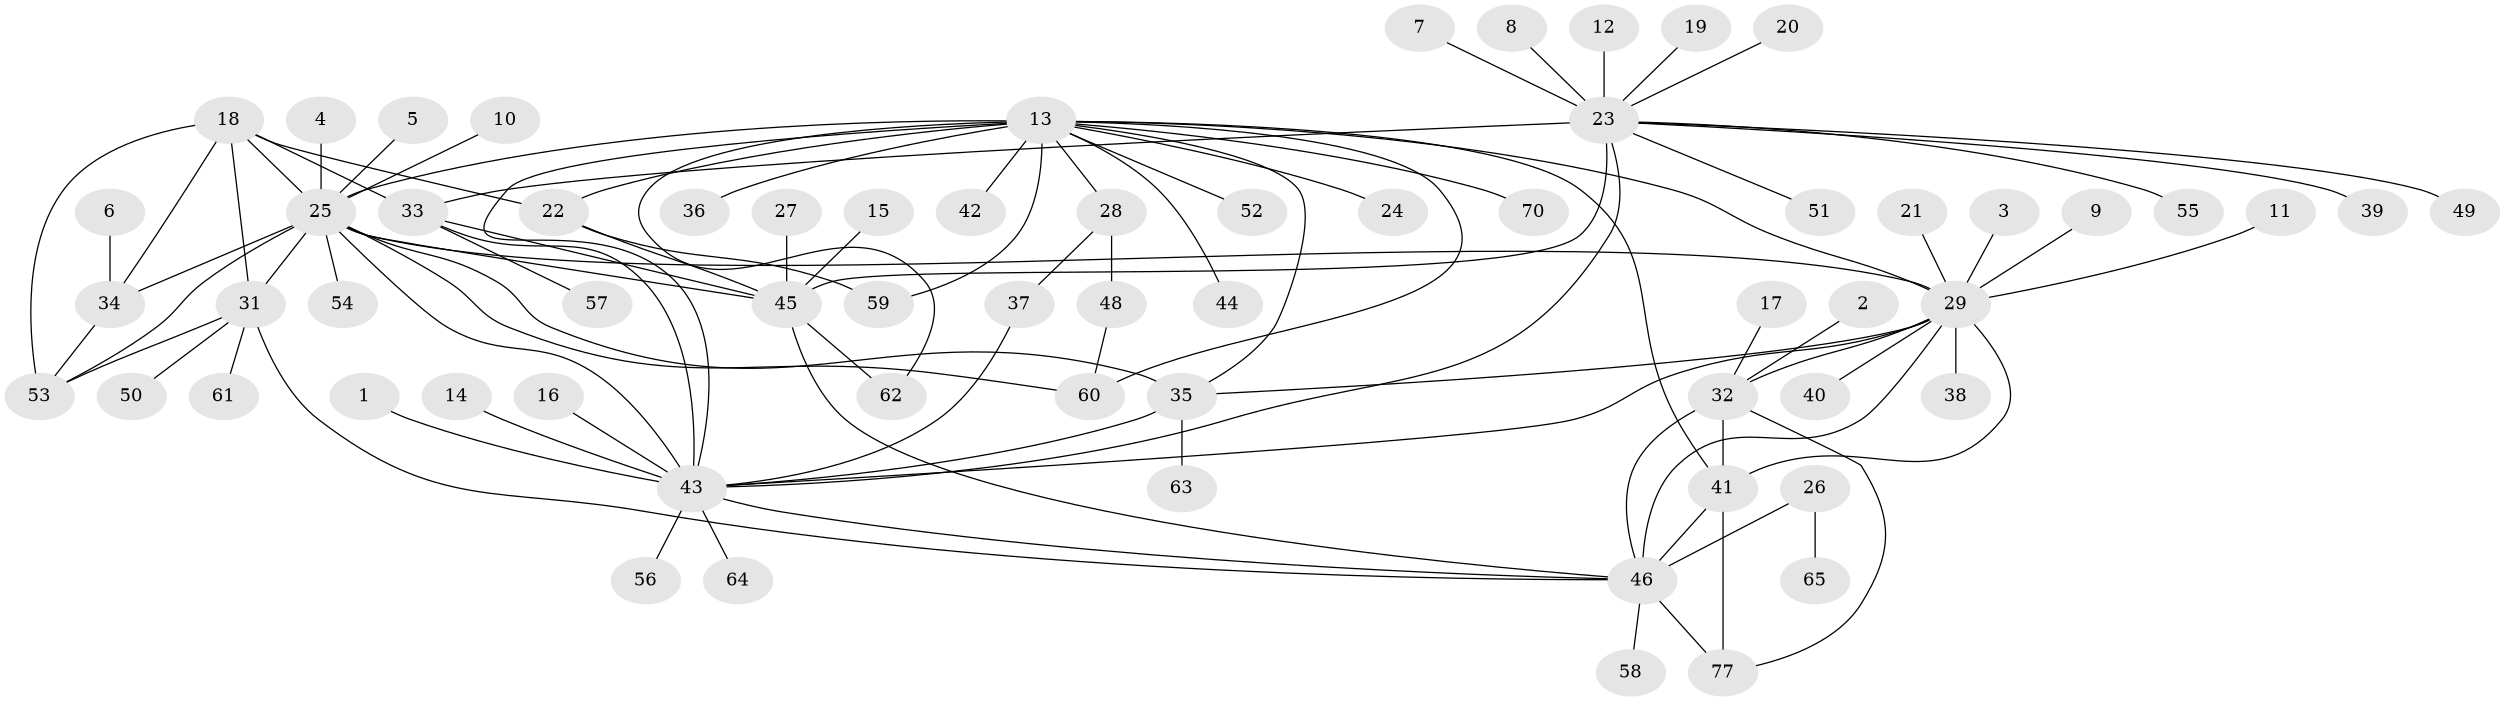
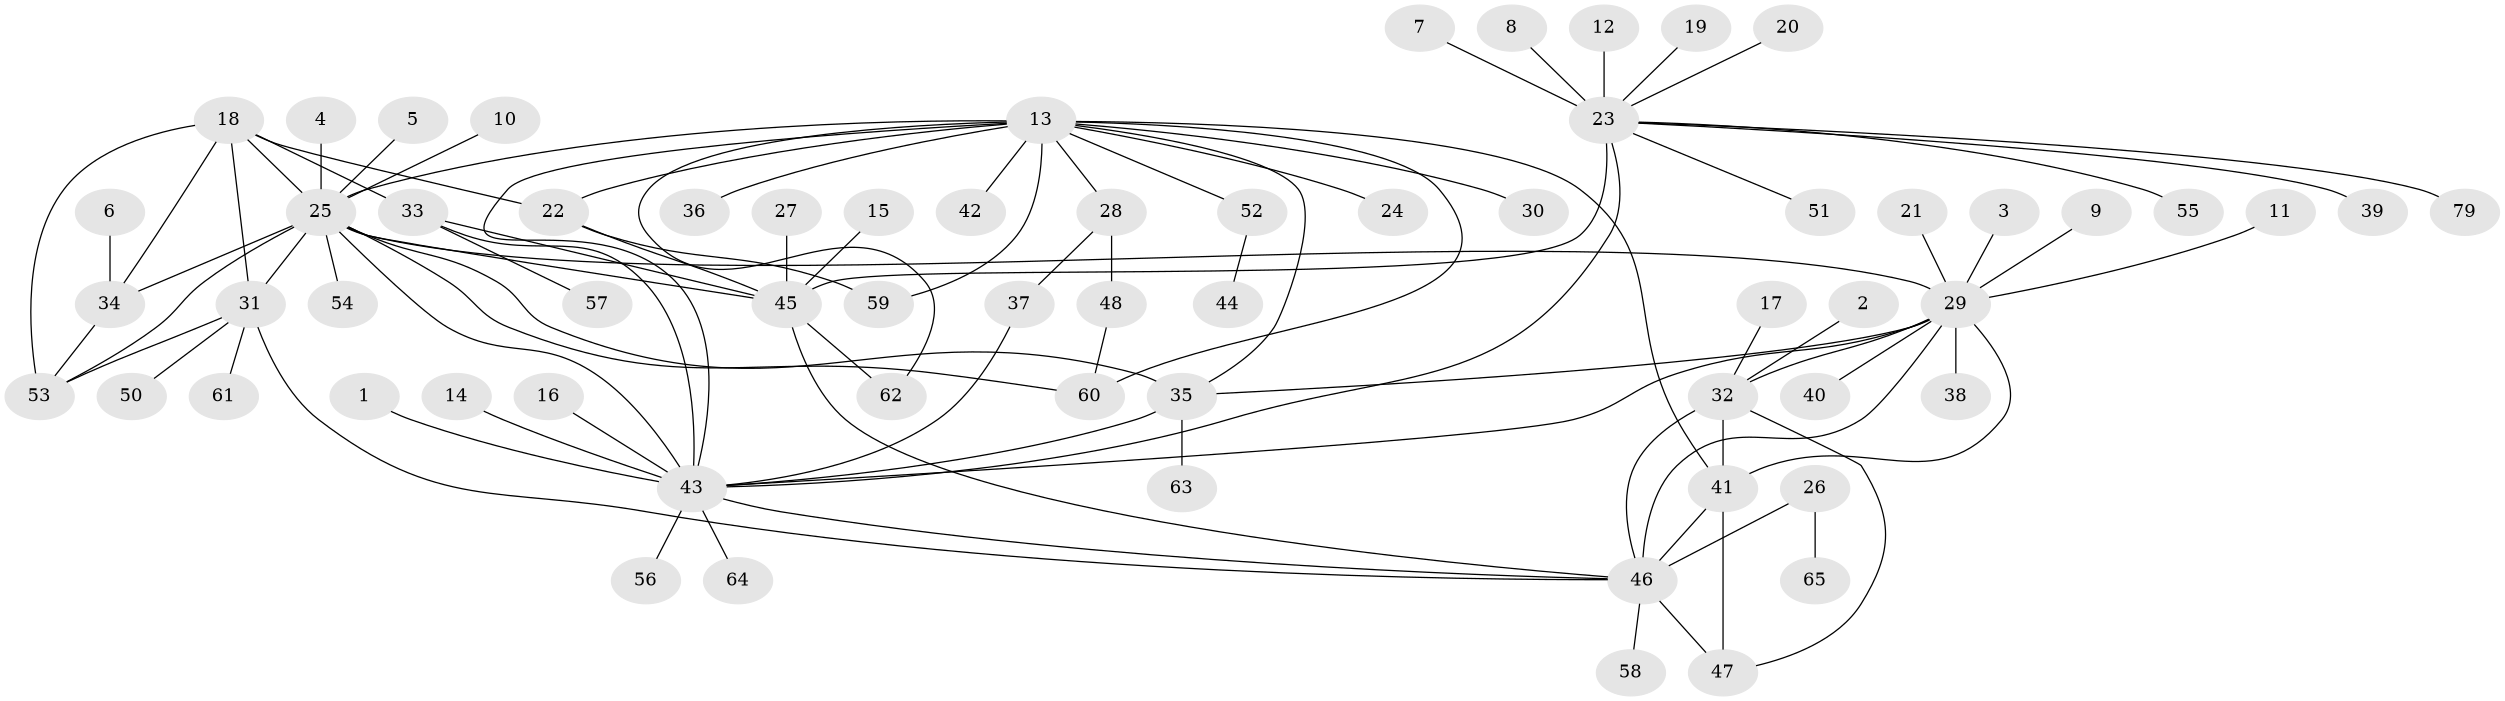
edge "23" -- "33": removed
edge "13" -- "29": removed
edge "13" -- "44": now "52" -- "44"
node "70": label "70" -> "30"
node "49": label "49" -> "79"
node "77": label "77" -> "47"
